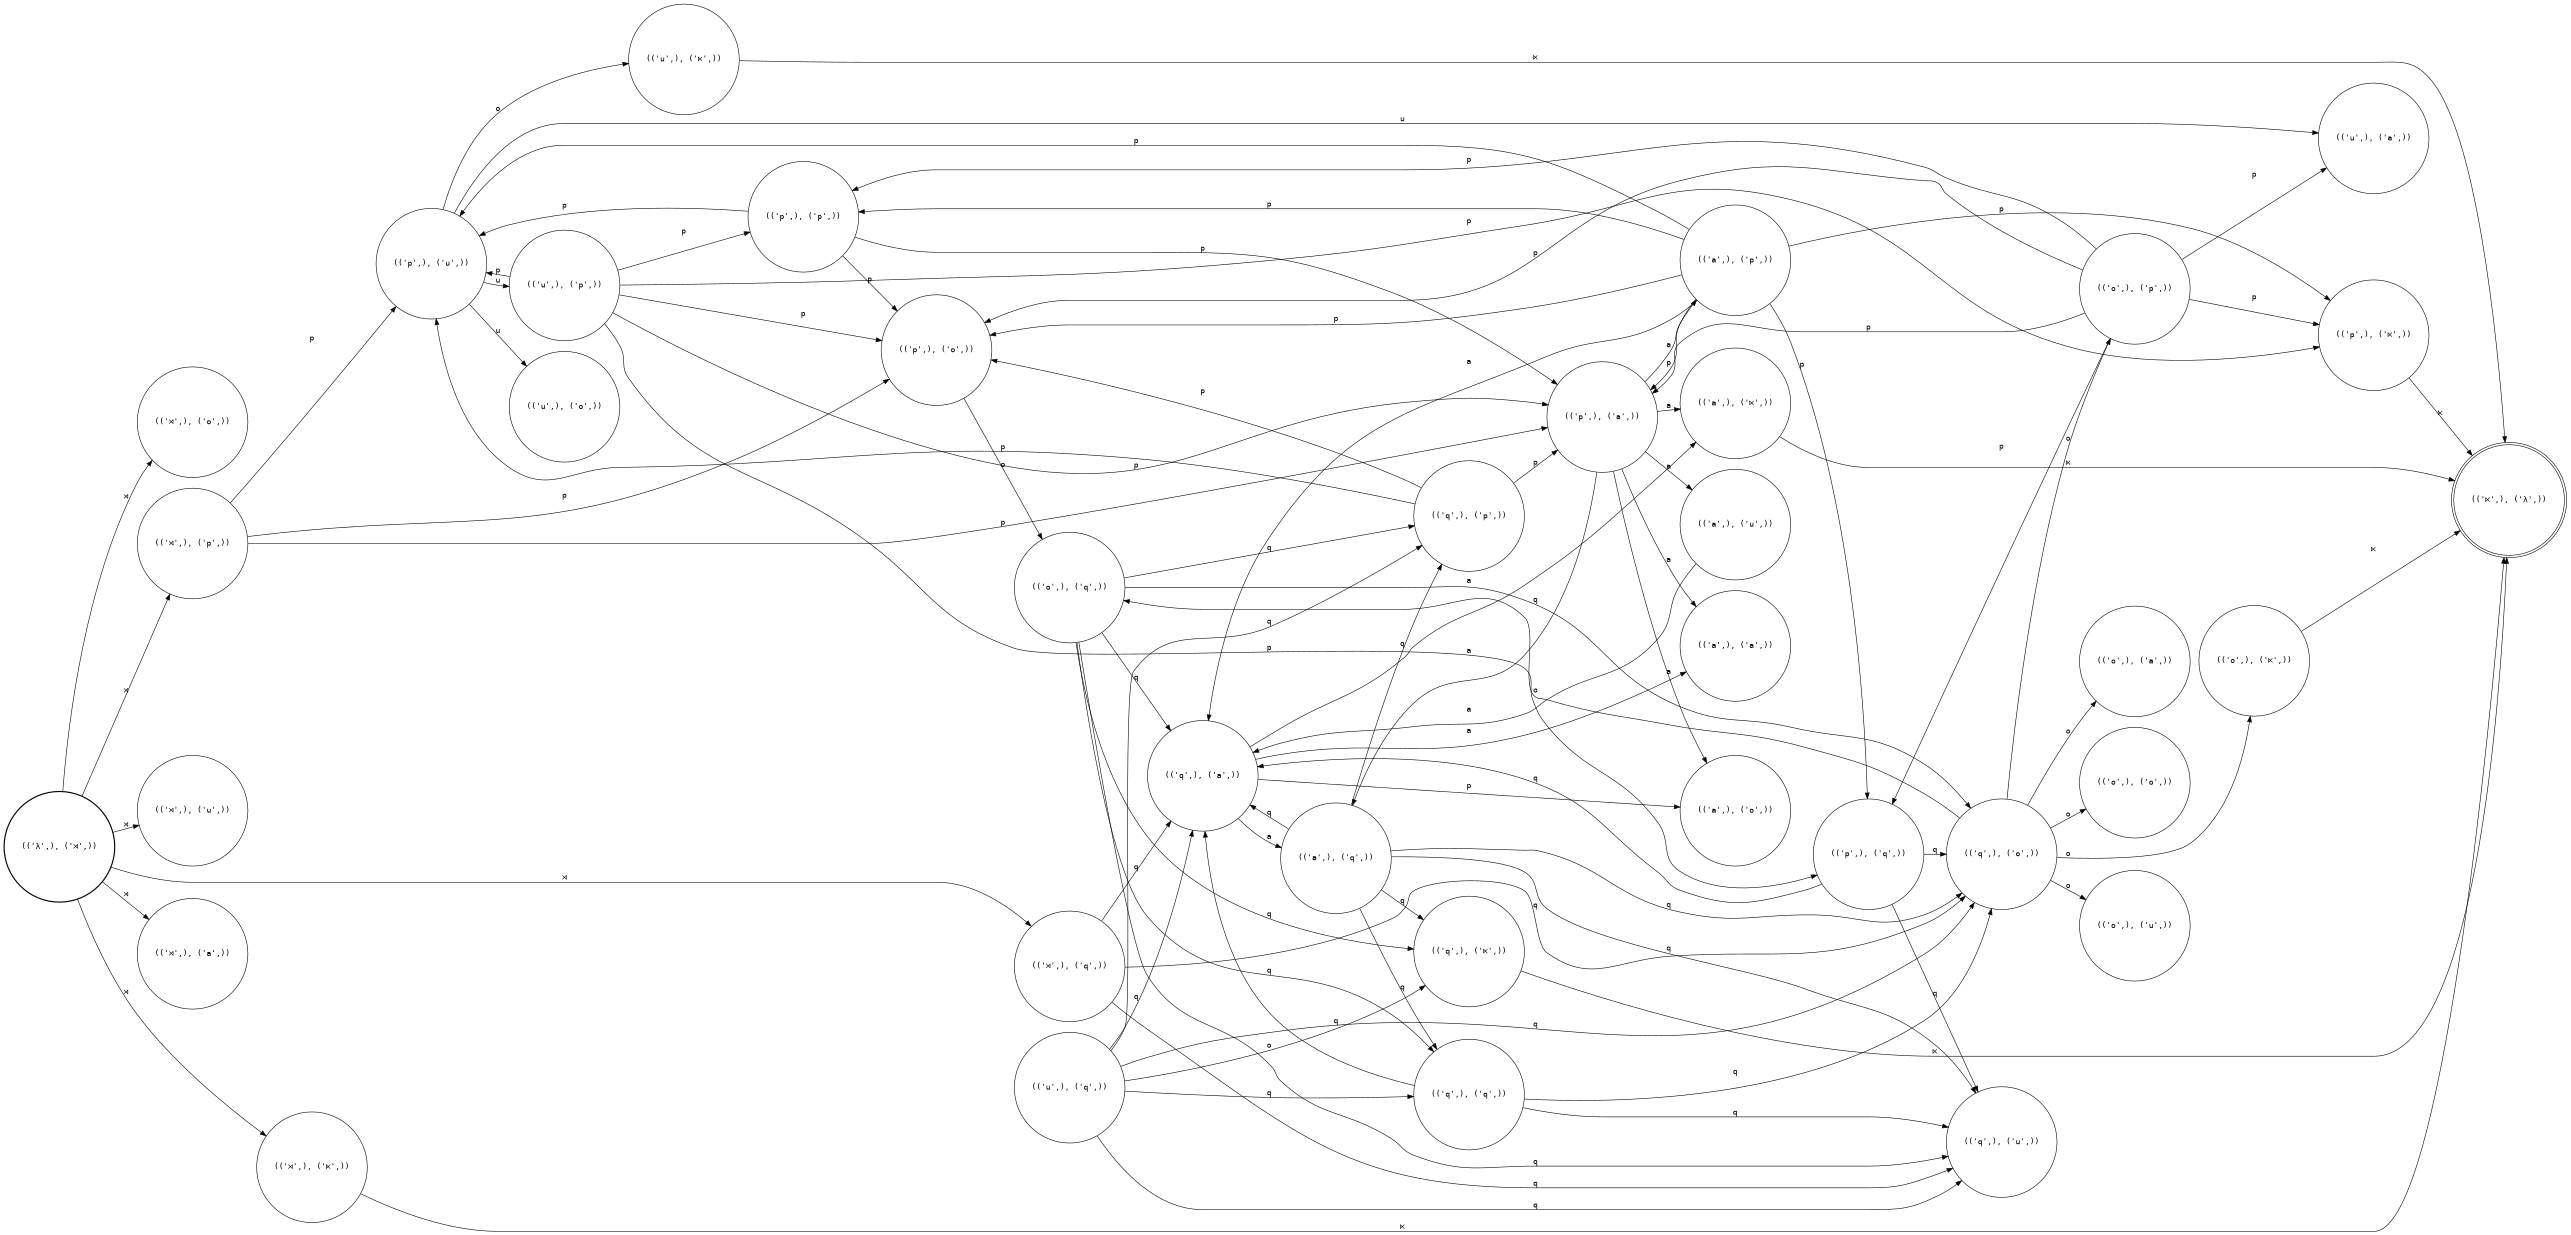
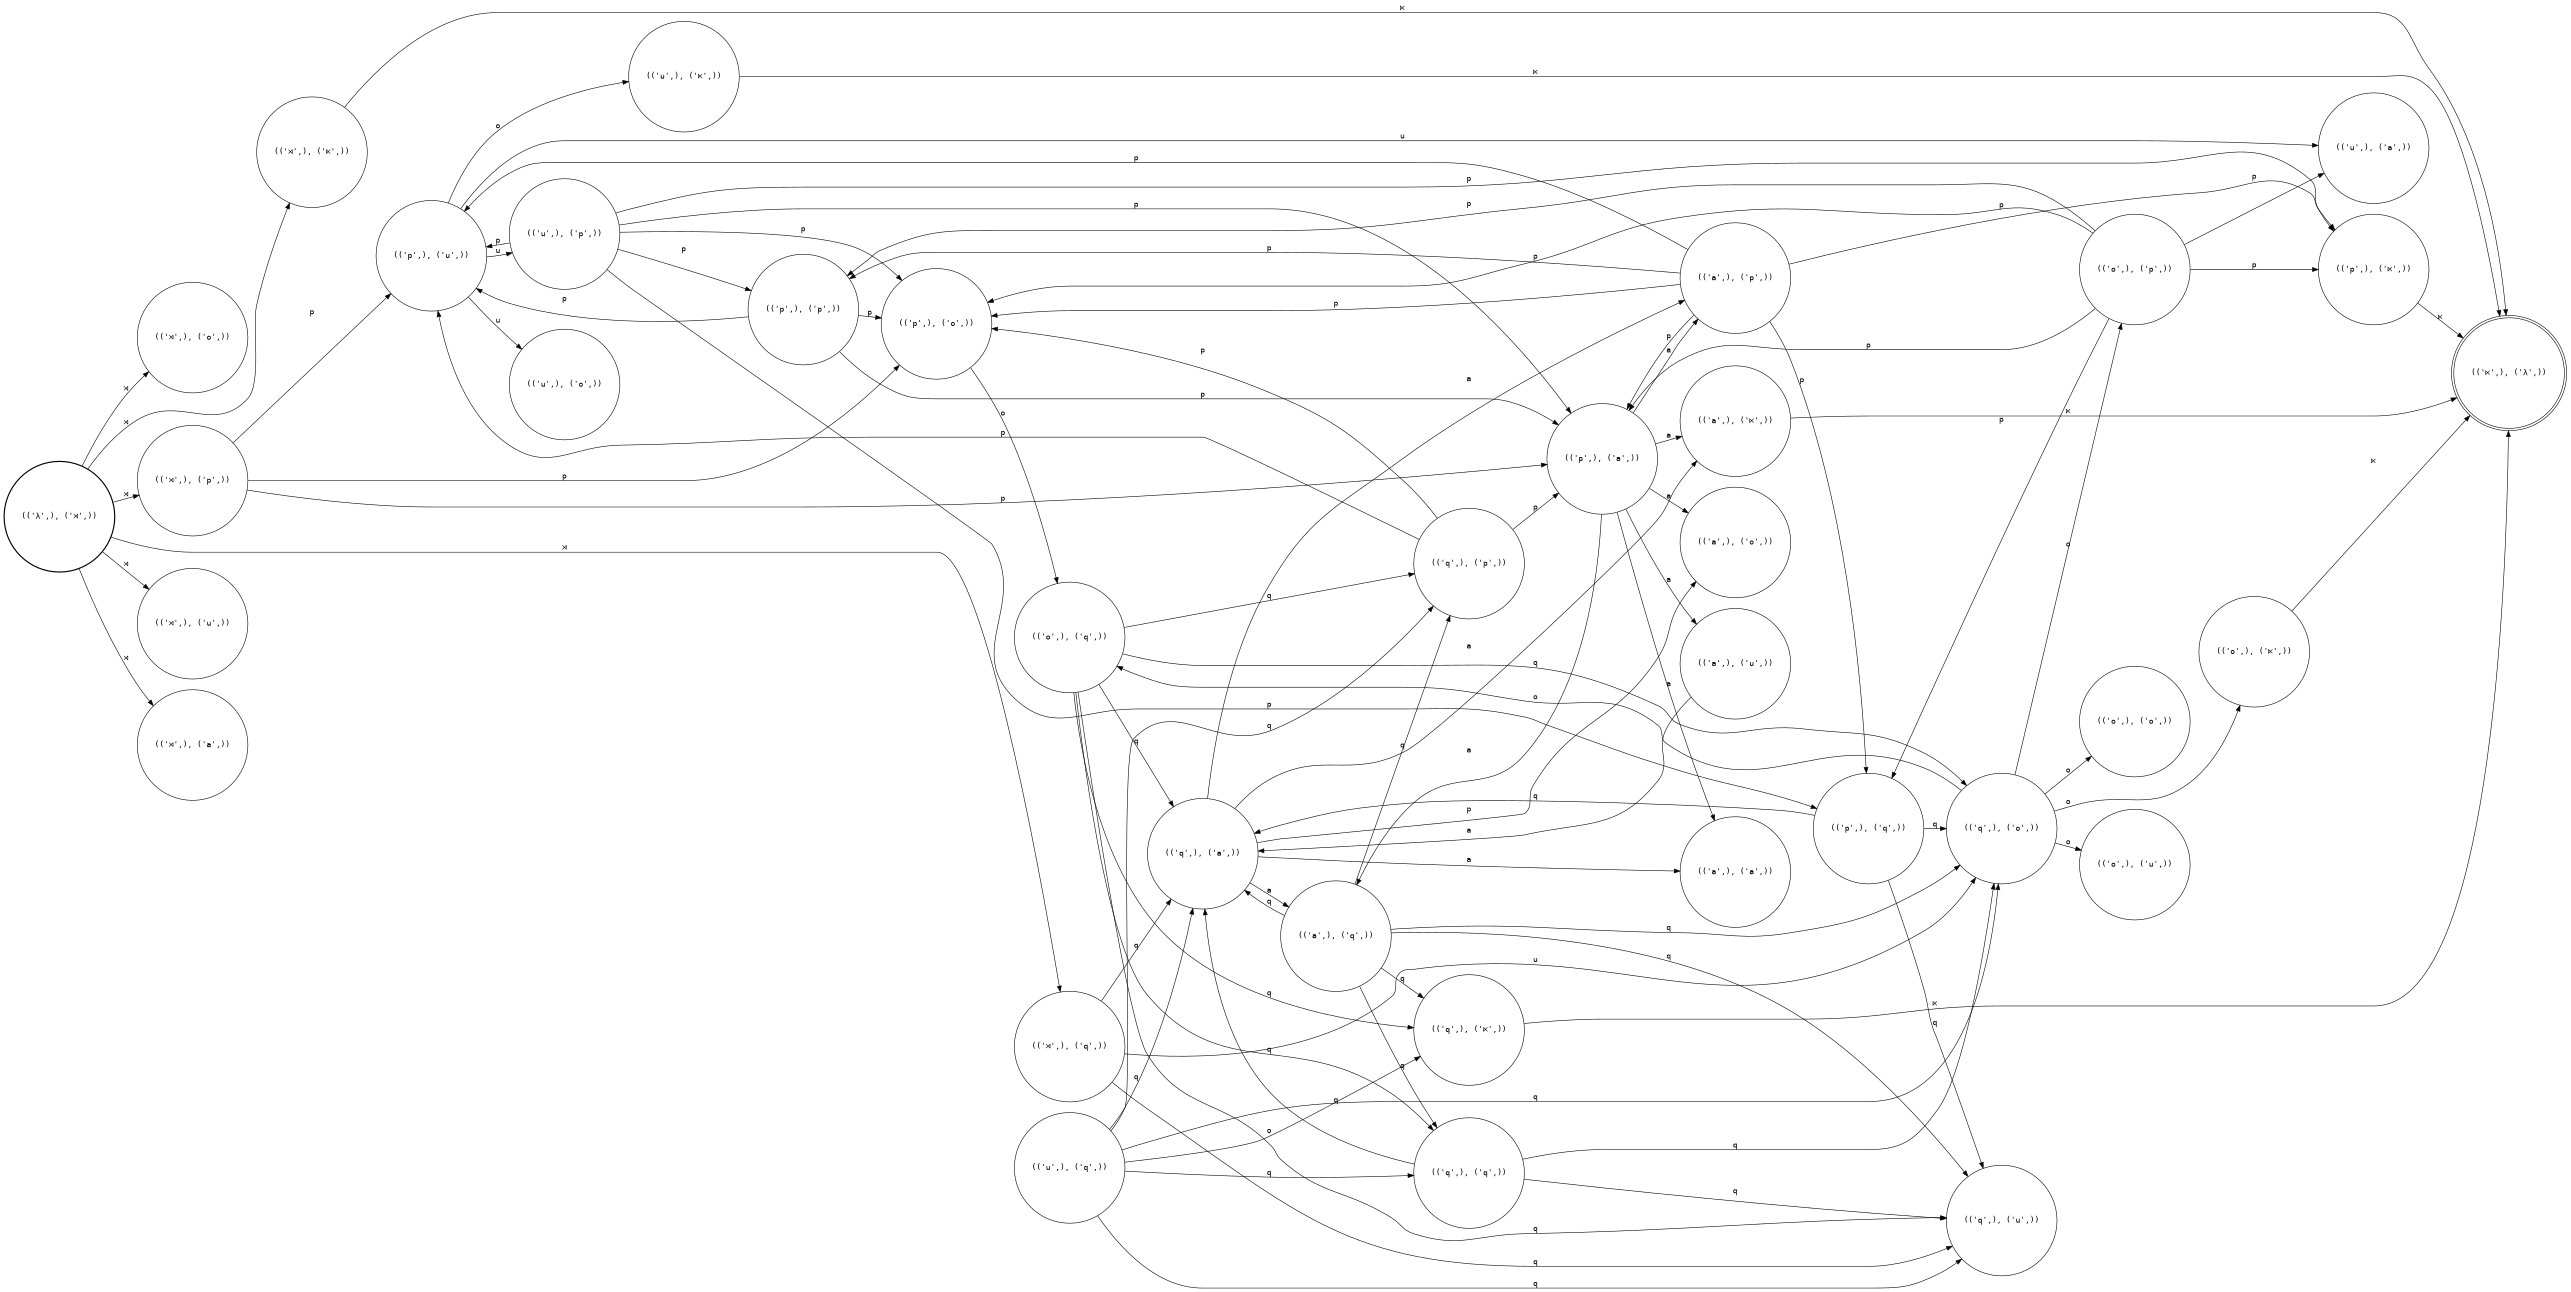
edge "(('a',), ('p',))" -> "(('q',), ('a',))": reversed
node "(('o',), ('a',))": removed
edge "(('⋊',), ('q',))" -> "(('q',), ('o',))": label "q" -> "u"
